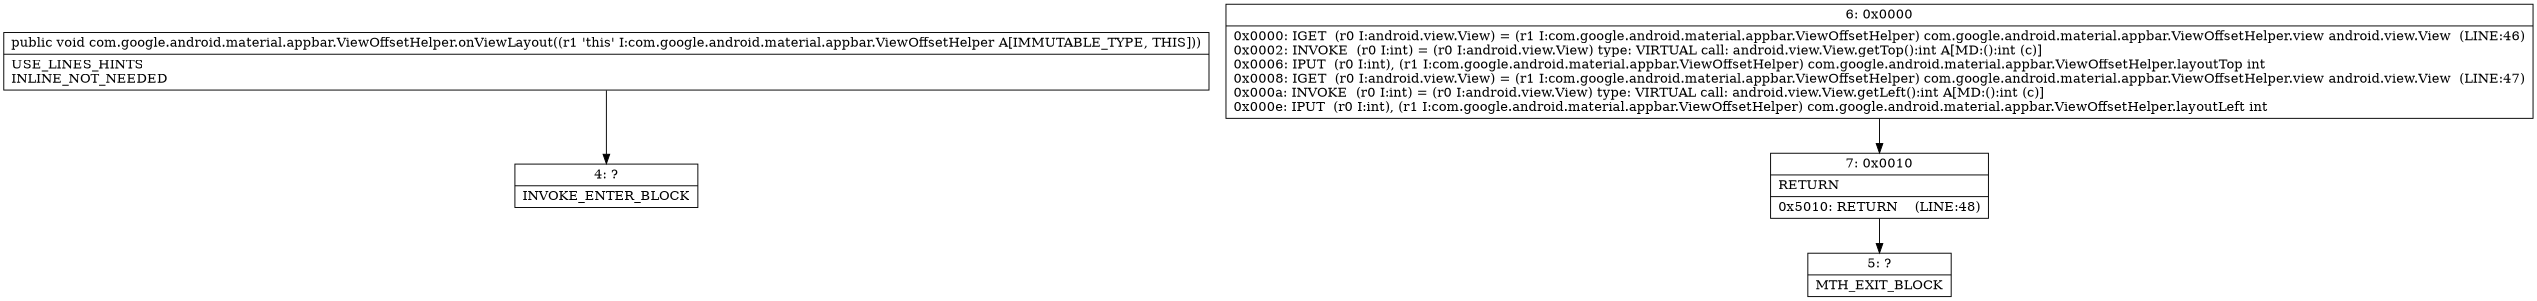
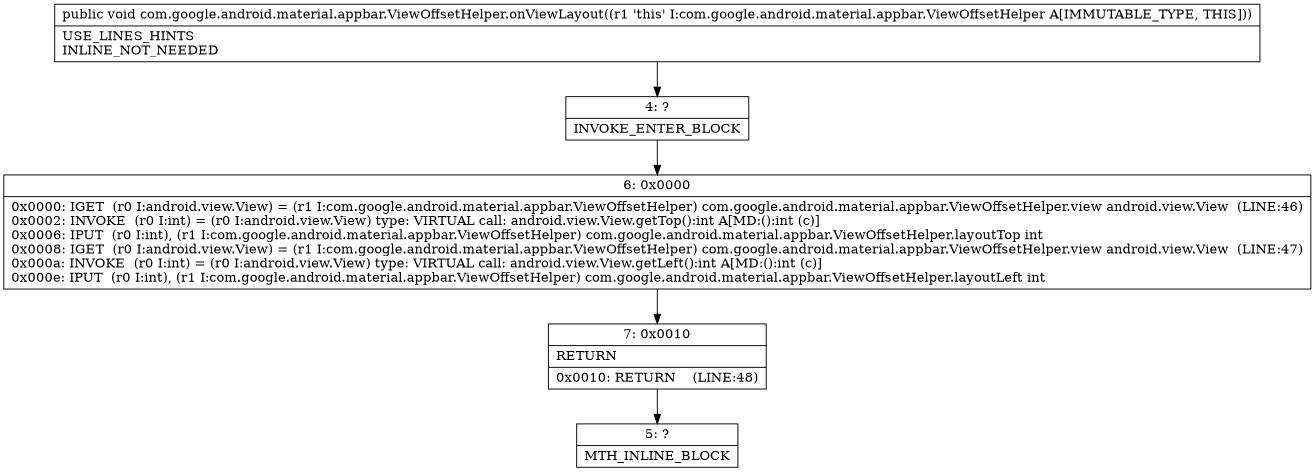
edge "4: ?" -> "6: 0x0000": added
node "7: 0x0010": text "0x5010: RETURN    (LINE:48)" -> "0x0010: RETURN    (LINE:48)"
node "5: ?": text "MTH_EXIT_BLOCK" -> "MTH_INLINE_BLOCK"
